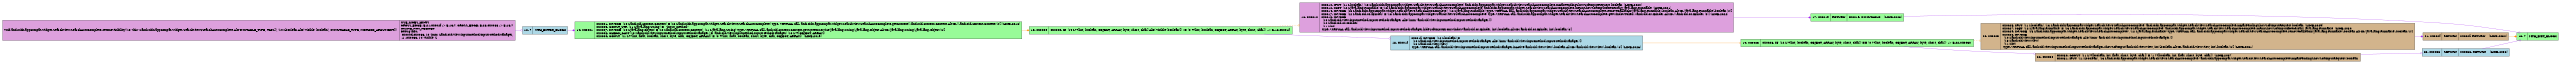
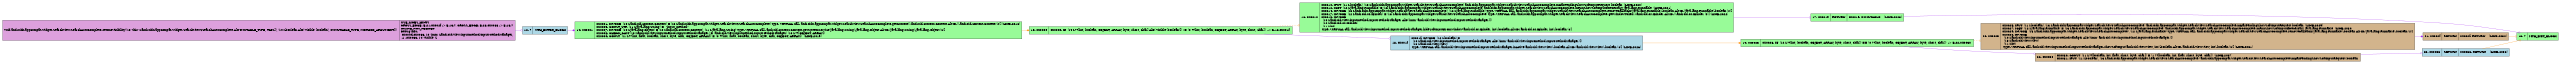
node "16: 0x0010": fillcolor plum -> palegreen
edge "16: 0x0010" -> "17: 0x001e": arrowhead diamond -> odot
edge "21: 0x002f" -> "13: ?": arrowhead diamond -> odot
edge "18: 0x001f" -> "19: 0x0023": arrowhead odot -> diamond
edge "23: 0x0033" -> "13: ?": color purple -> darkorange
